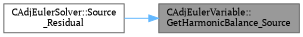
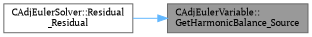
node "CAdjEulerSolver::Source _Residual": label "CAdjEulerSolver::Source _Residual" -> "CAdjEulerSolver::Residual _Residual"
